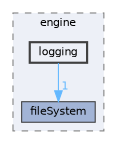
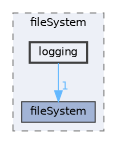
cluster "engine": label "engine" -> "fileSystem"
